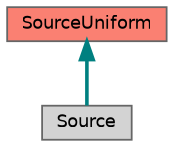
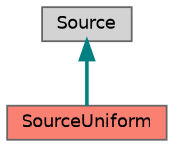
edge "Source" -> "SourceUniform": reversed
